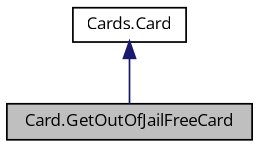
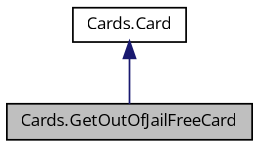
node "Card.GetOutOfJailFreeCard": label "Card.GetOutOfJailFreeCard" -> "Cards.GetOutOfJailFreeCard"
